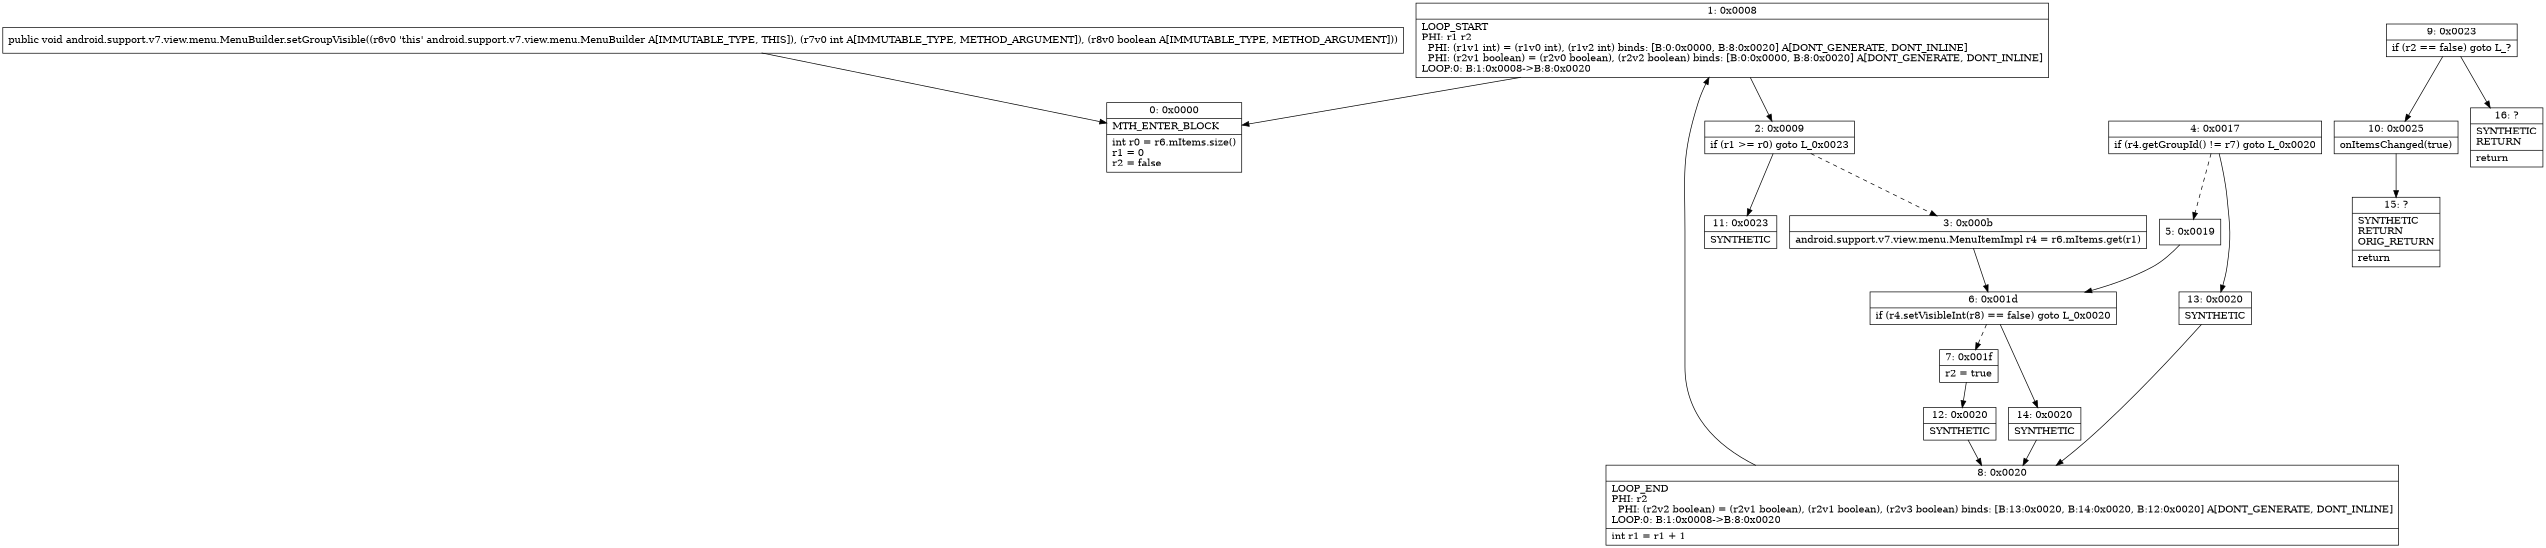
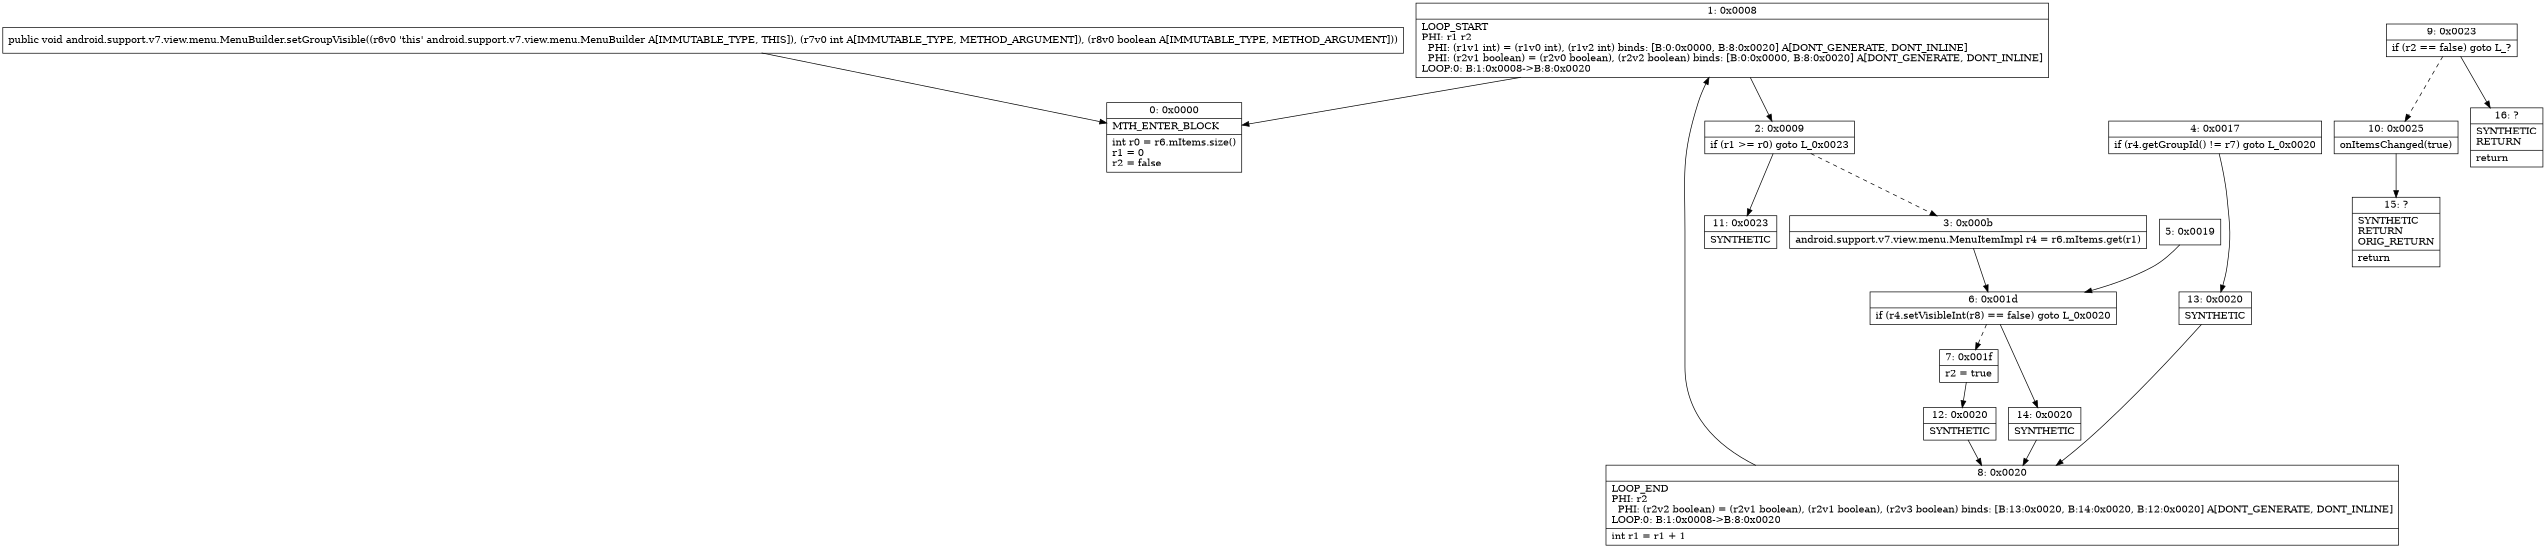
edge "9: 0x0023" -> "10: 0x0025": style solid -> dashed
edge "4: 0x0017" -> "5: 0x0019": removed
